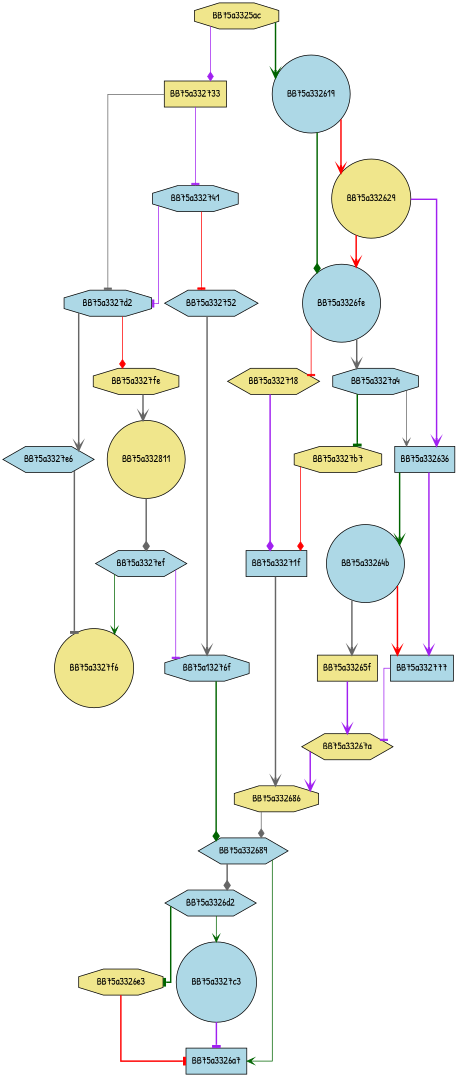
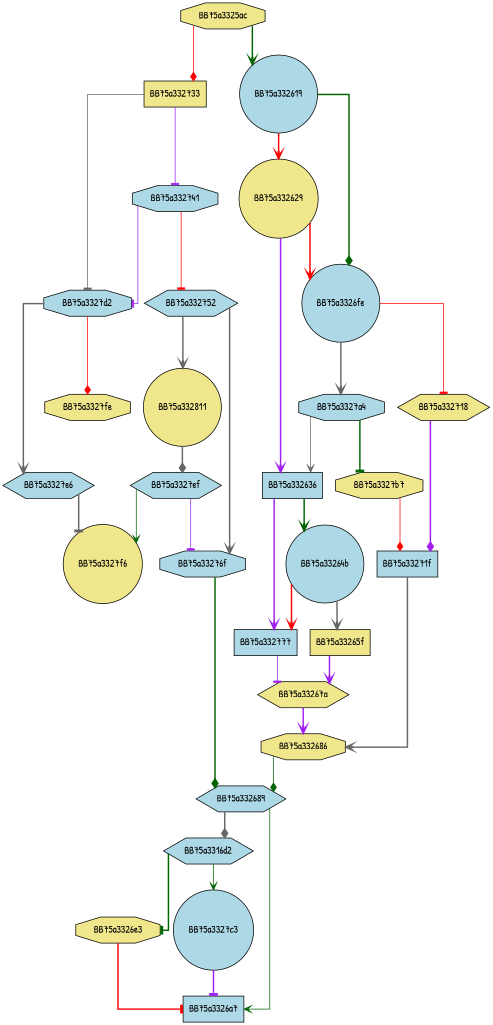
edge "BB75a3325ac" -> "BB75a332733": color purple -> red
edge "BB75a3327fe" -> "BB75a332811": now "BB75a332752" -> "BB75a332811"
node "BB75a13276f": label "BB75a13276f" -> "BB75a33276f"
edge "BB75a332686" -> "BB75a332689": color gray40 -> darkgreen
node "BB75a3326d2": label "BB75a3326d2" -> "BB75a3316d2"
